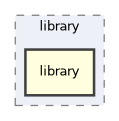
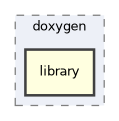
cluster "library": label "library" -> "doxygen"
